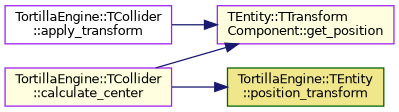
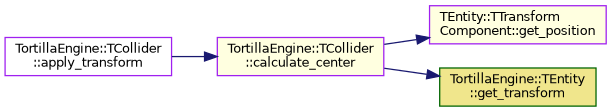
edge "TortillaEngine::TCollider ::apply_transform" -> "TEntity::TTransform Component::get_position": now "TortillaEngine::TCollider ::apply_transform" -> "TortillaEngine::TCollider ::calculate_center"
node "TortillaEngine::TEntity ::position_transform": label "TortillaEngine::TEntity ::position_transform" -> "TortillaEngine::TEntity ::get_transform"
